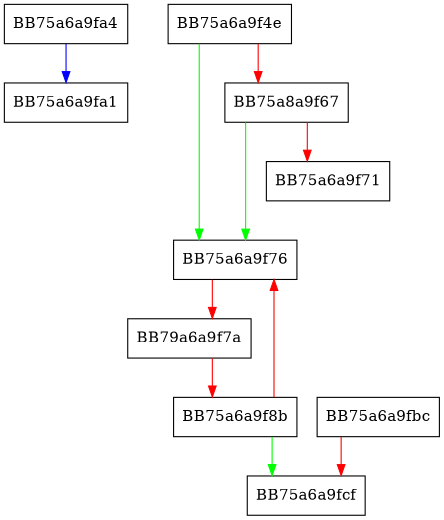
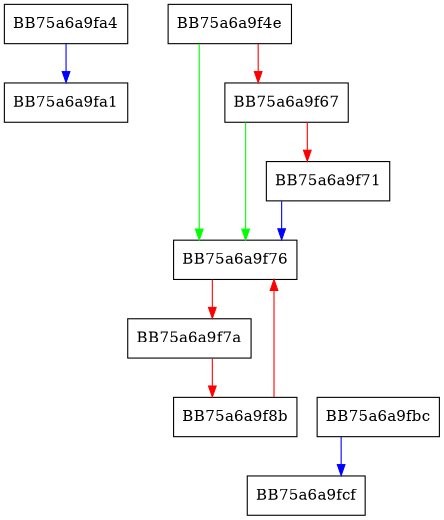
node "BB75a8a9f67": label "BB75a8a9f67" -> "BB75a6a9f67"
edge "BB75a6a9f71" -> "BB75a6a9f76": added
node "BB79a6a9f7a": label "BB79a6a9f7a" -> "BB75a6a9f7a"
edge "BB75a6a9f8b" -> "BB75a6a9fcf": removed
edge "BB75a6a9fbc" -> "BB75a6a9fcf": color red -> blue
